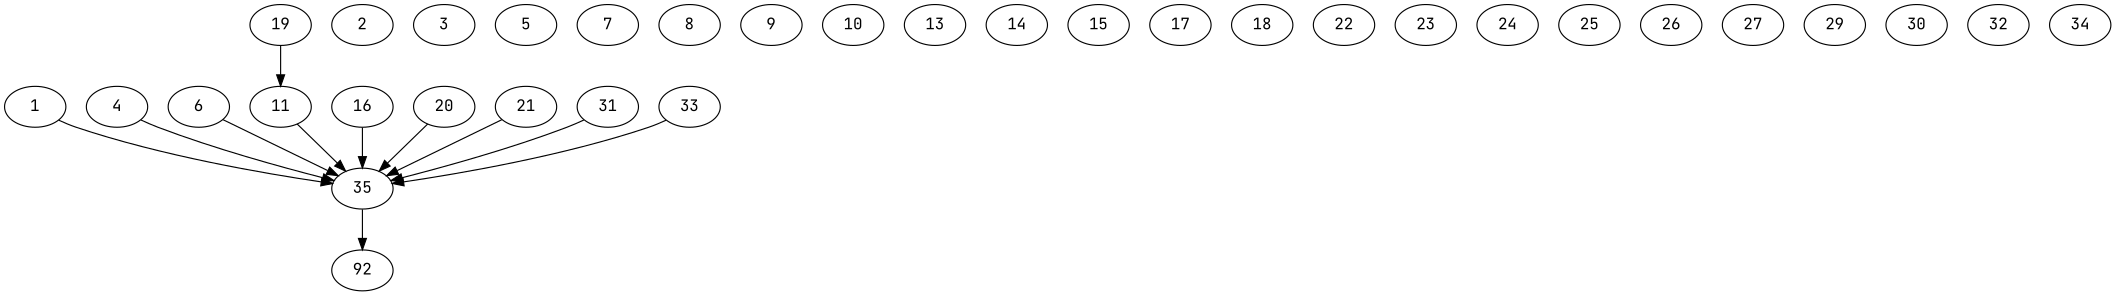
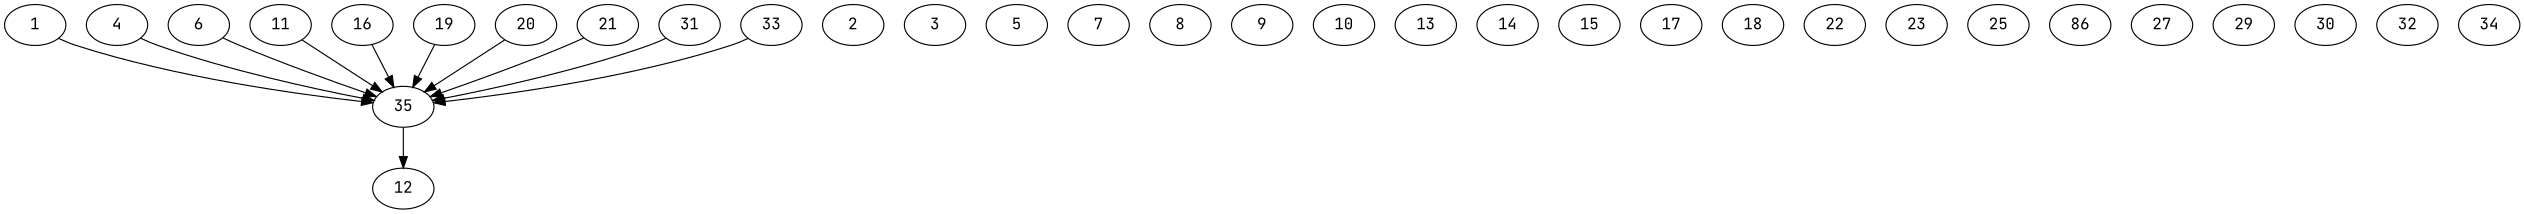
node "24": removed
node "26": label "26" -> "86"
edge "19" -> "11": now "19" -> "35"
node "92": label "92" -> "12"
